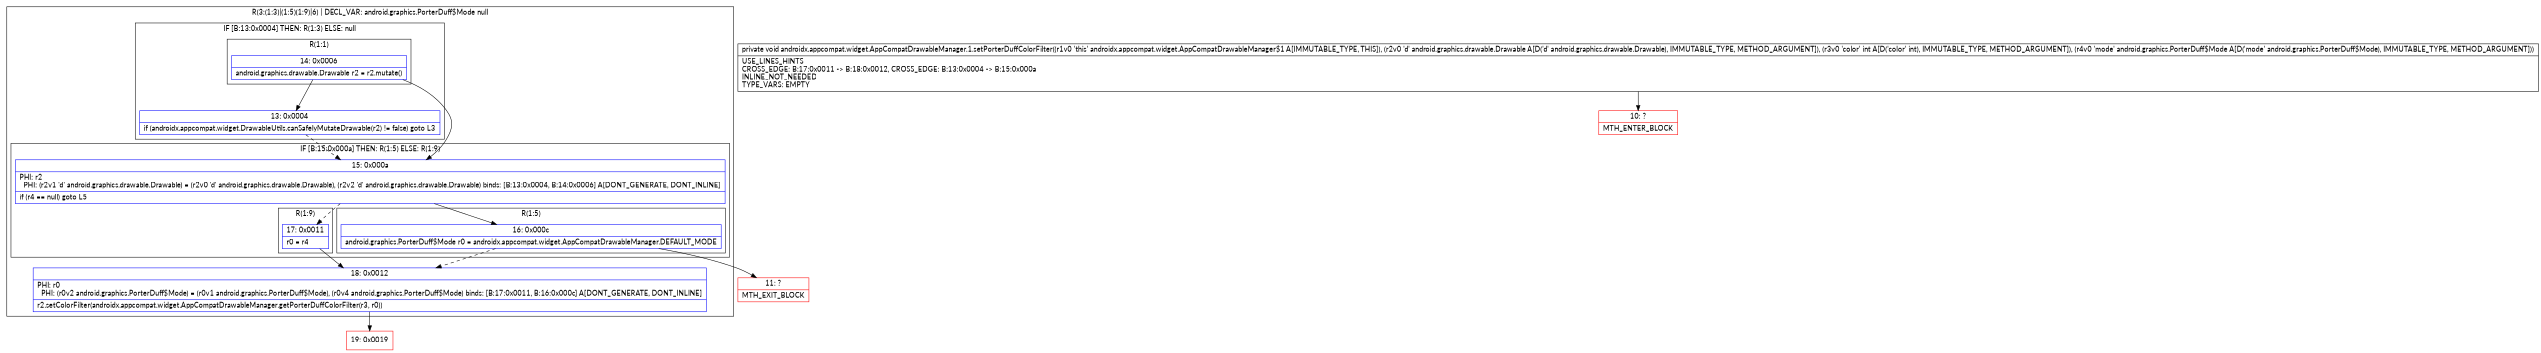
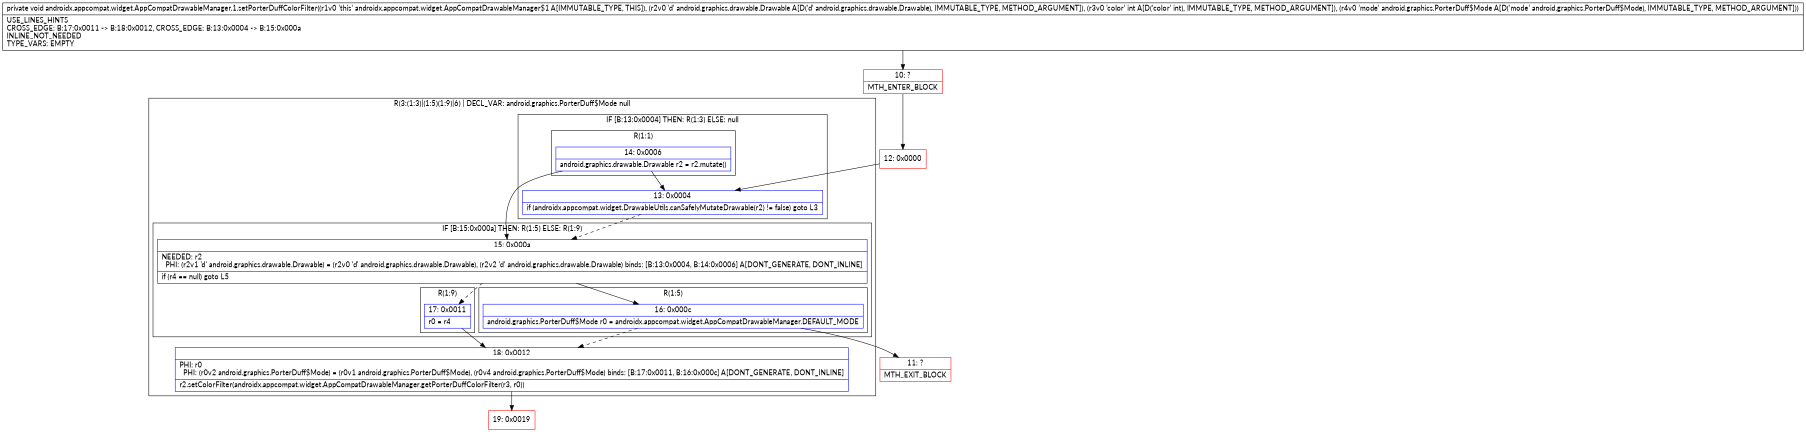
node "12: 0x0000": added
node "15: 0x000a": text "PHI: r2" -> "NEEDED: r2"
